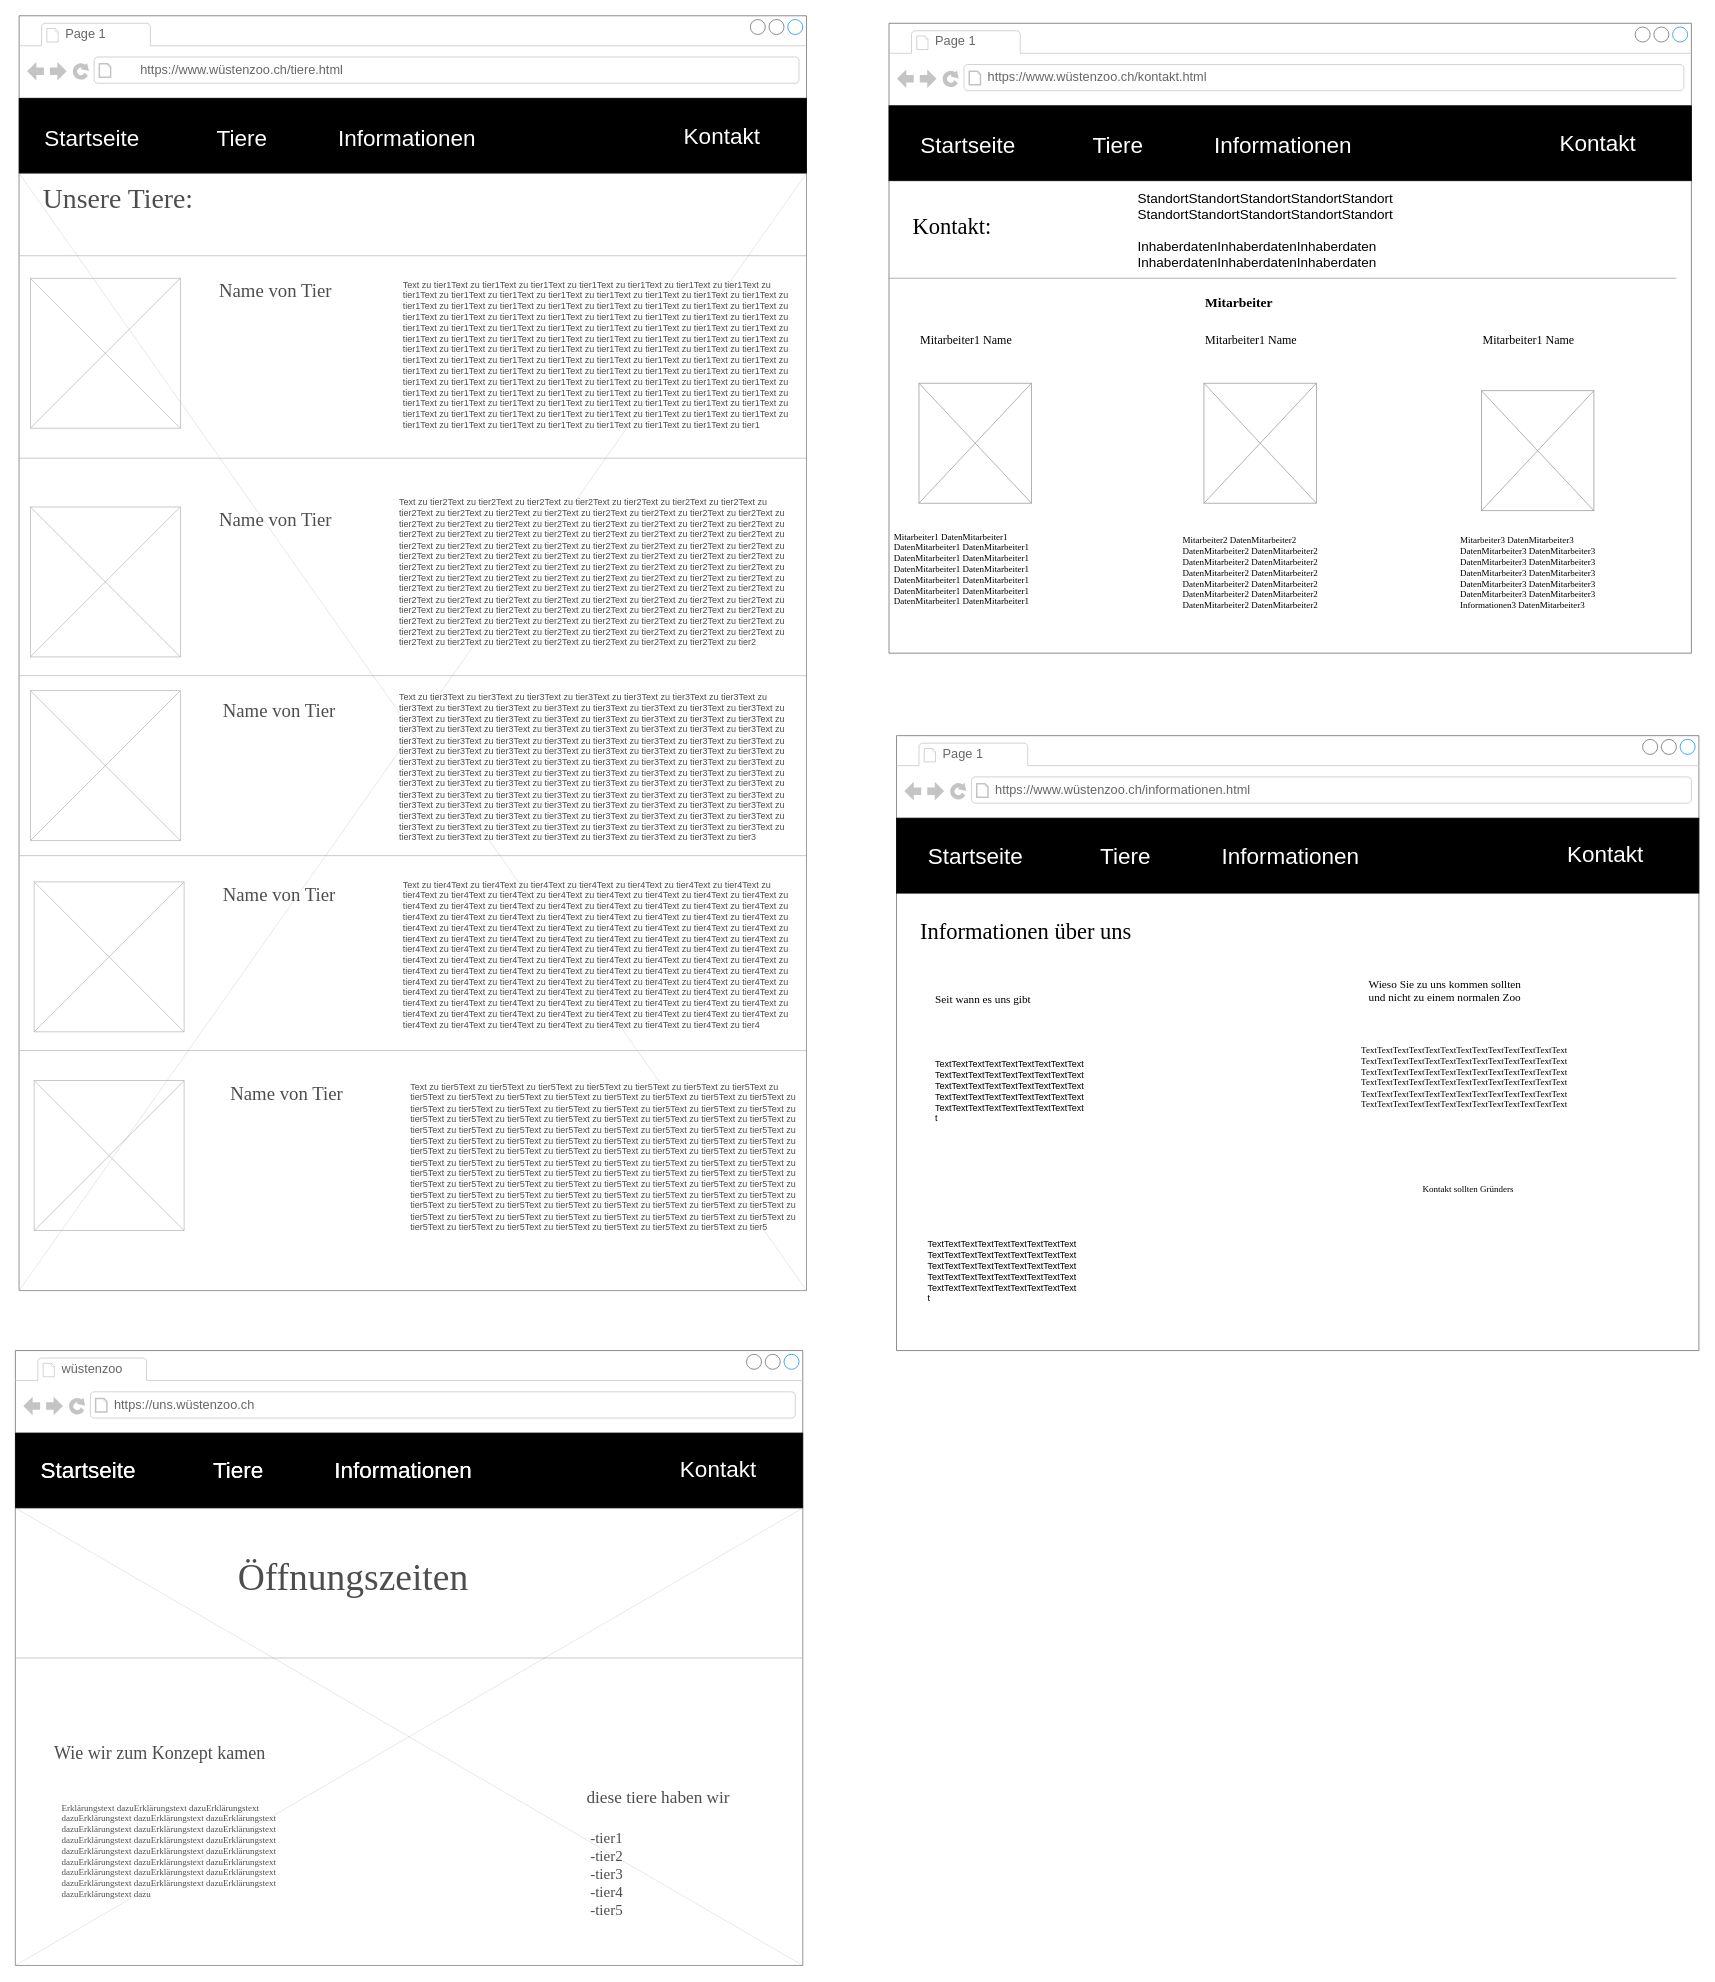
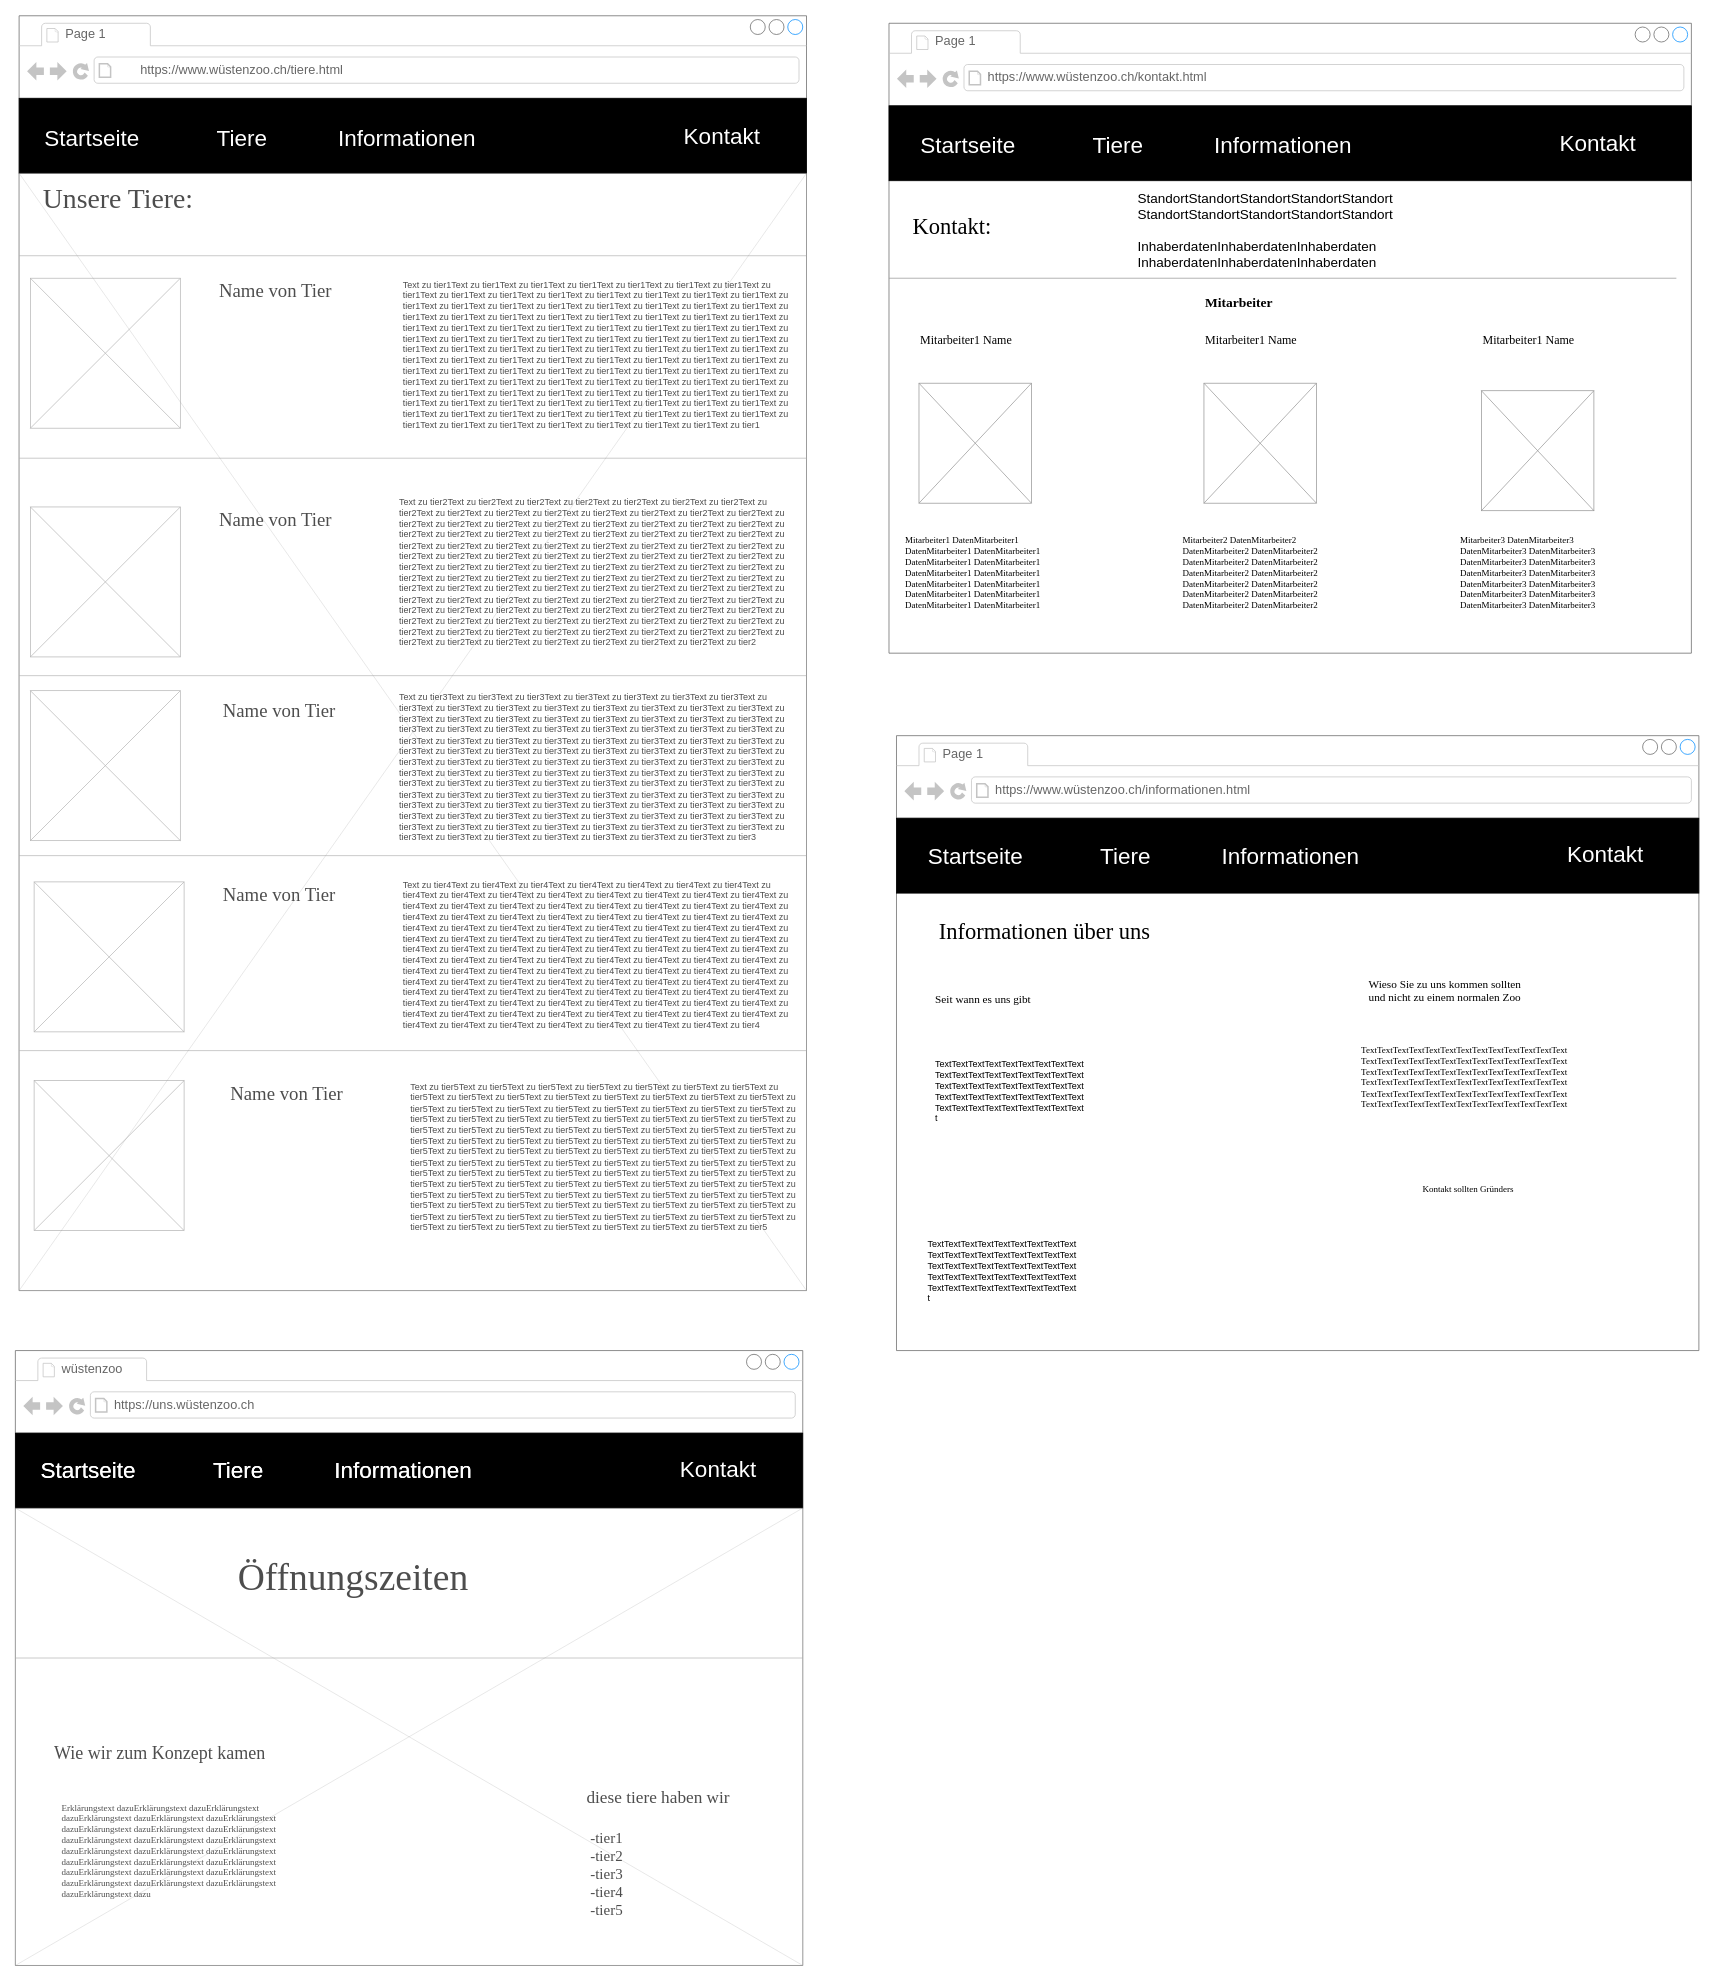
node "Mitarbeiter3 DatenMitarbeiter3 DatenMitarbeiter3 DatenMitarbeiter3 DatenMitarbeiter3 DatenMitarbeiter3 DatenMitarbeiter3 DatenMitarbeiter3 DatenMitarbeiter3 DatenMitarbeiter3 DatenMitarbeiter3 DatenMitarbeiter3 Informationen3 DatenMitarbeiter3": label "Mitarbeiter3 DatenMitarbeiter3 DatenMitarbeiter3 DatenMitarbeiter3 DatenMitarbeiter3 DatenMitarbeiter3 DatenMitarbeiter3 DatenMitarbeiter3 DatenMitarbeiter3 DatenMitarbeiter3 DatenMitarbeiter3 DatenMitarbeiter3 Informationen3 DatenMitarbeiter3" -> "Mitarbeiter3 DatenMitarbeiter3 DatenMitarbeiter3 DatenMitarbeiter3 DatenMitarbeiter3 DatenMitarbeiter3 DatenMitarbeiter3 DatenMitarbeiter3 DatenMitarbeiter3 DatenMitarbeiter3 DatenMitarbeiter3 DatenMitarbeiter3 DatenMitarbeiter3 DatenMitarbeiter3"
node "Mitarbeiter1 DatenMitarbeiter1 DatenMitarbeiter1 DatenMitarbeiter1 DatenMitarbeiter1 DatenMitarbeiter1 DatenMitarbeiter1 DatenMitarbeiter1 DatenMitarbeiter1 DatenMitarbeiter1 DatenMitarbeiter1 DatenMitarbeiter1 DatenMitarbeiter1 DatenMitarbeiter1": moved (983, 582) -> (994, 585)
node "Informationen über uns": moved (1058, 934) -> (1077, 934)
